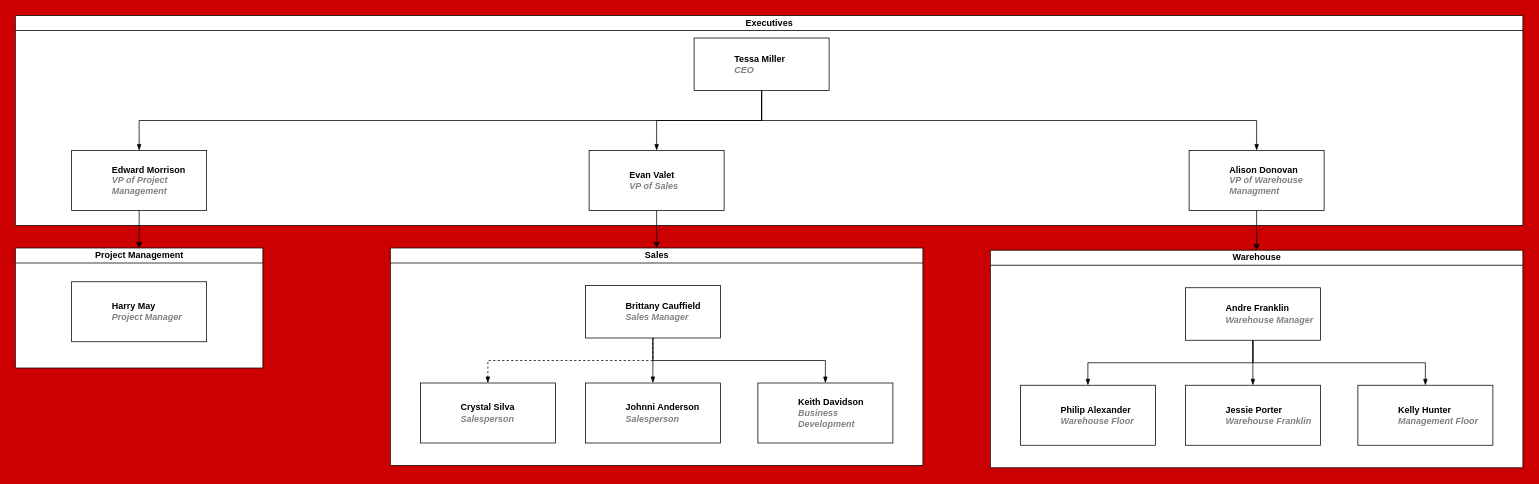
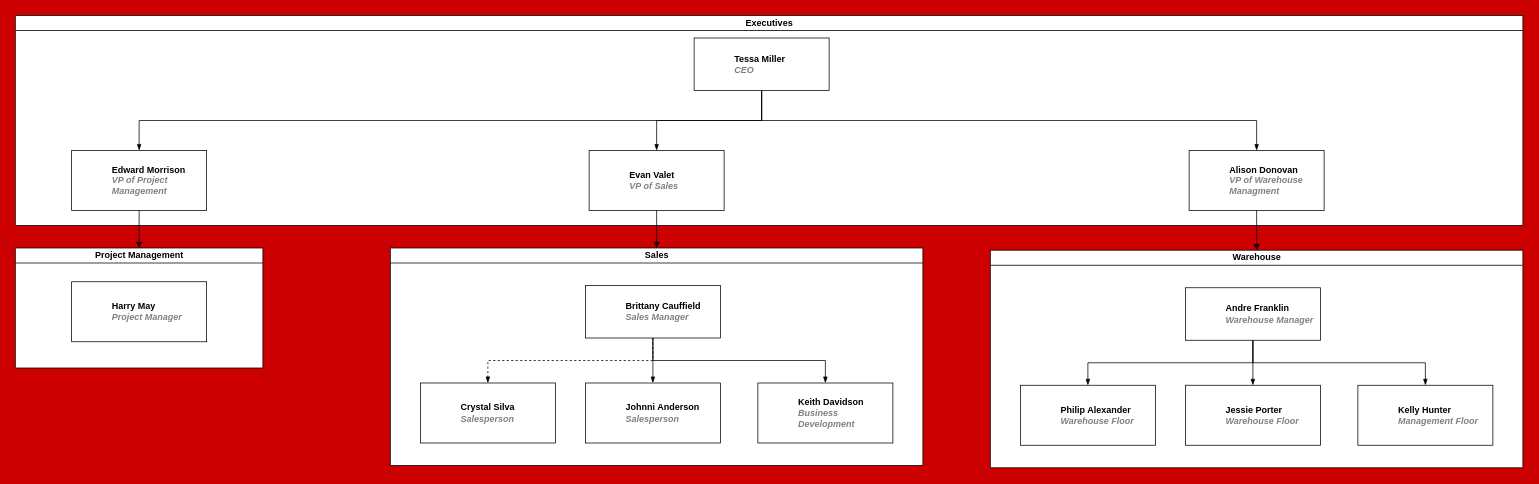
node "Jessie Porter Warehouse Franklin": label "Jessie Porter Warehouse Franklin" -> "Jessie Porter Warehouse Floor"
